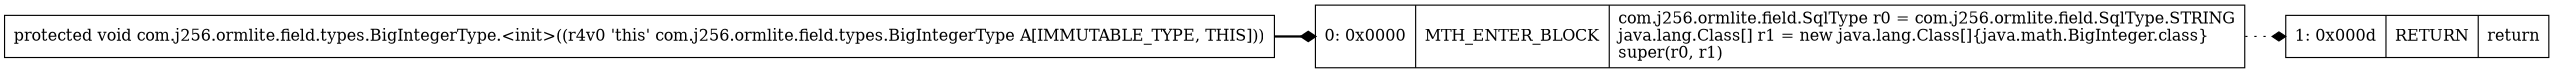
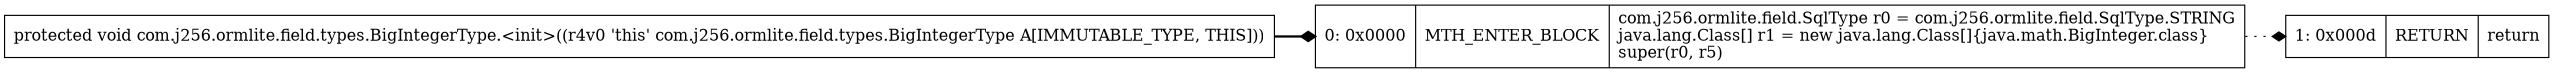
node "0: 0x0000": text "super(r0, r1)" -> "super(r0, r5)"
